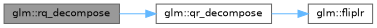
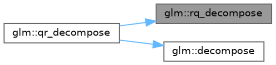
edge "glm::rq_decompose" -> "glm::qr_decompose": reversed
node "glm::fliplr": label "glm::fliplr" -> "glm::decompose"
